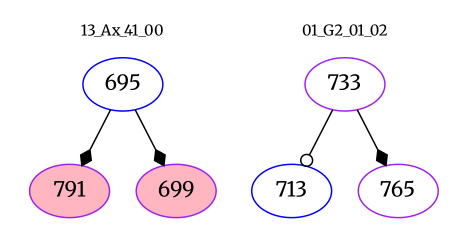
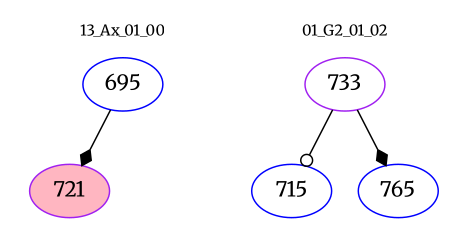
cluster "13_Ax_41_00": label "13_Ax_41_00" -> "13_Ax_01_00"
node "791": label "791" -> "721"
node "699": removed
node "713": label "713" -> "715"
node "765": color purple -> blue
